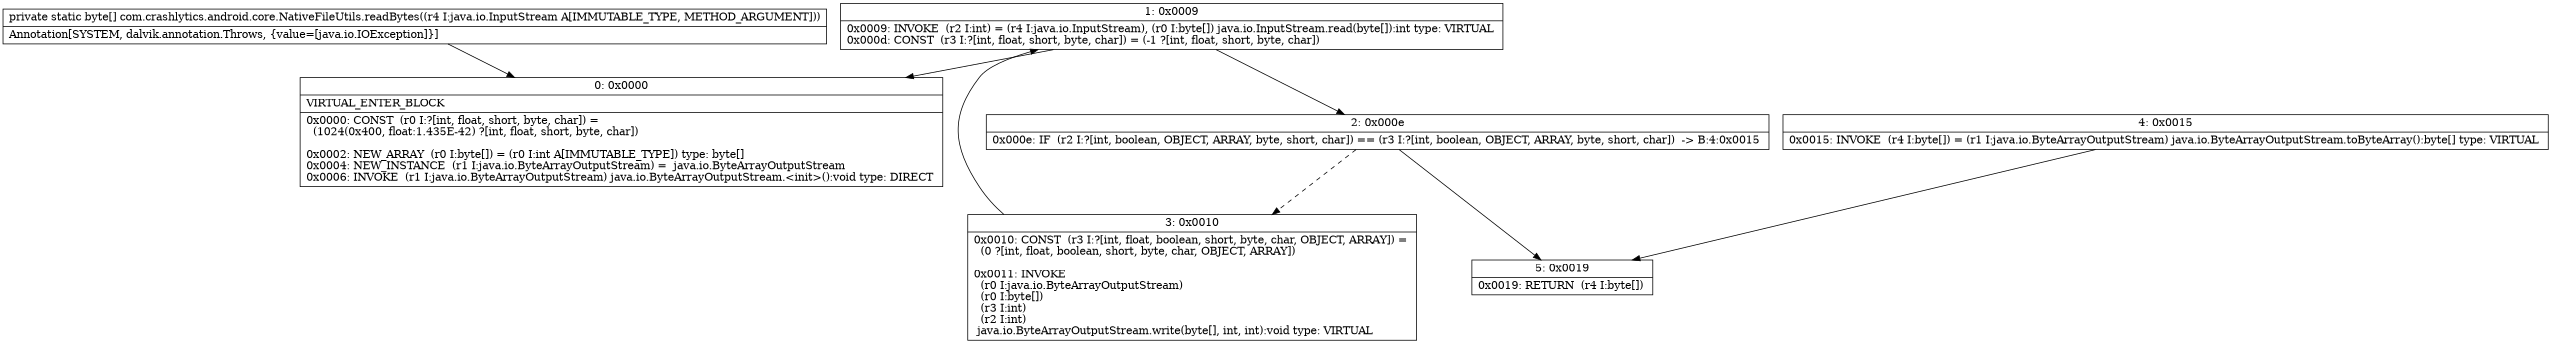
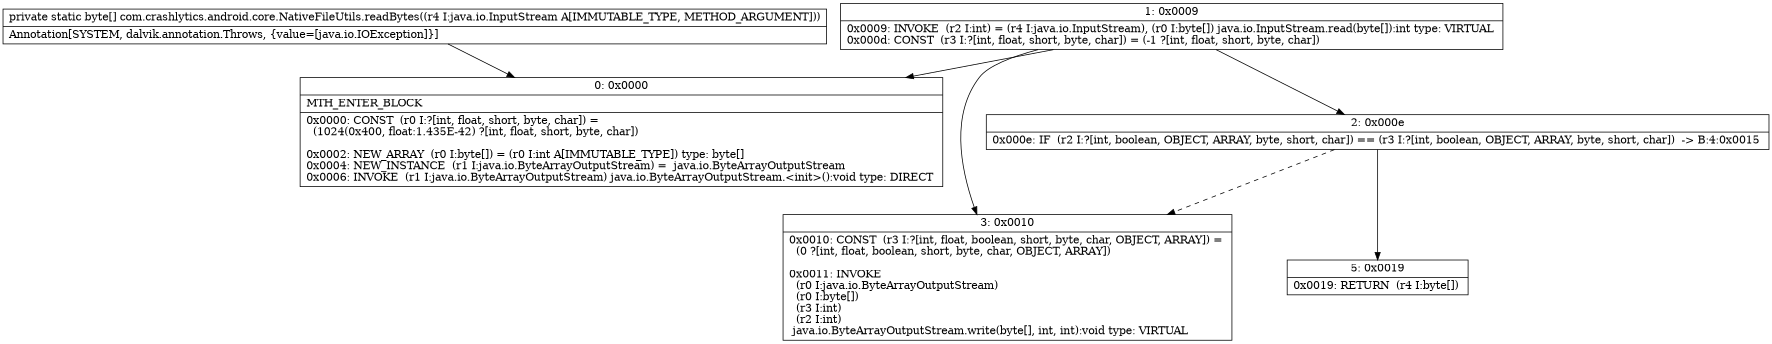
node "0: 0x0000": text "VIRTUAL_ENTER_BLOCK" -> "MTH_ENTER_BLOCK"
edge "3: 0x0010" -> "1: 0x0009": reversed
node "4: 0x0015": removed
